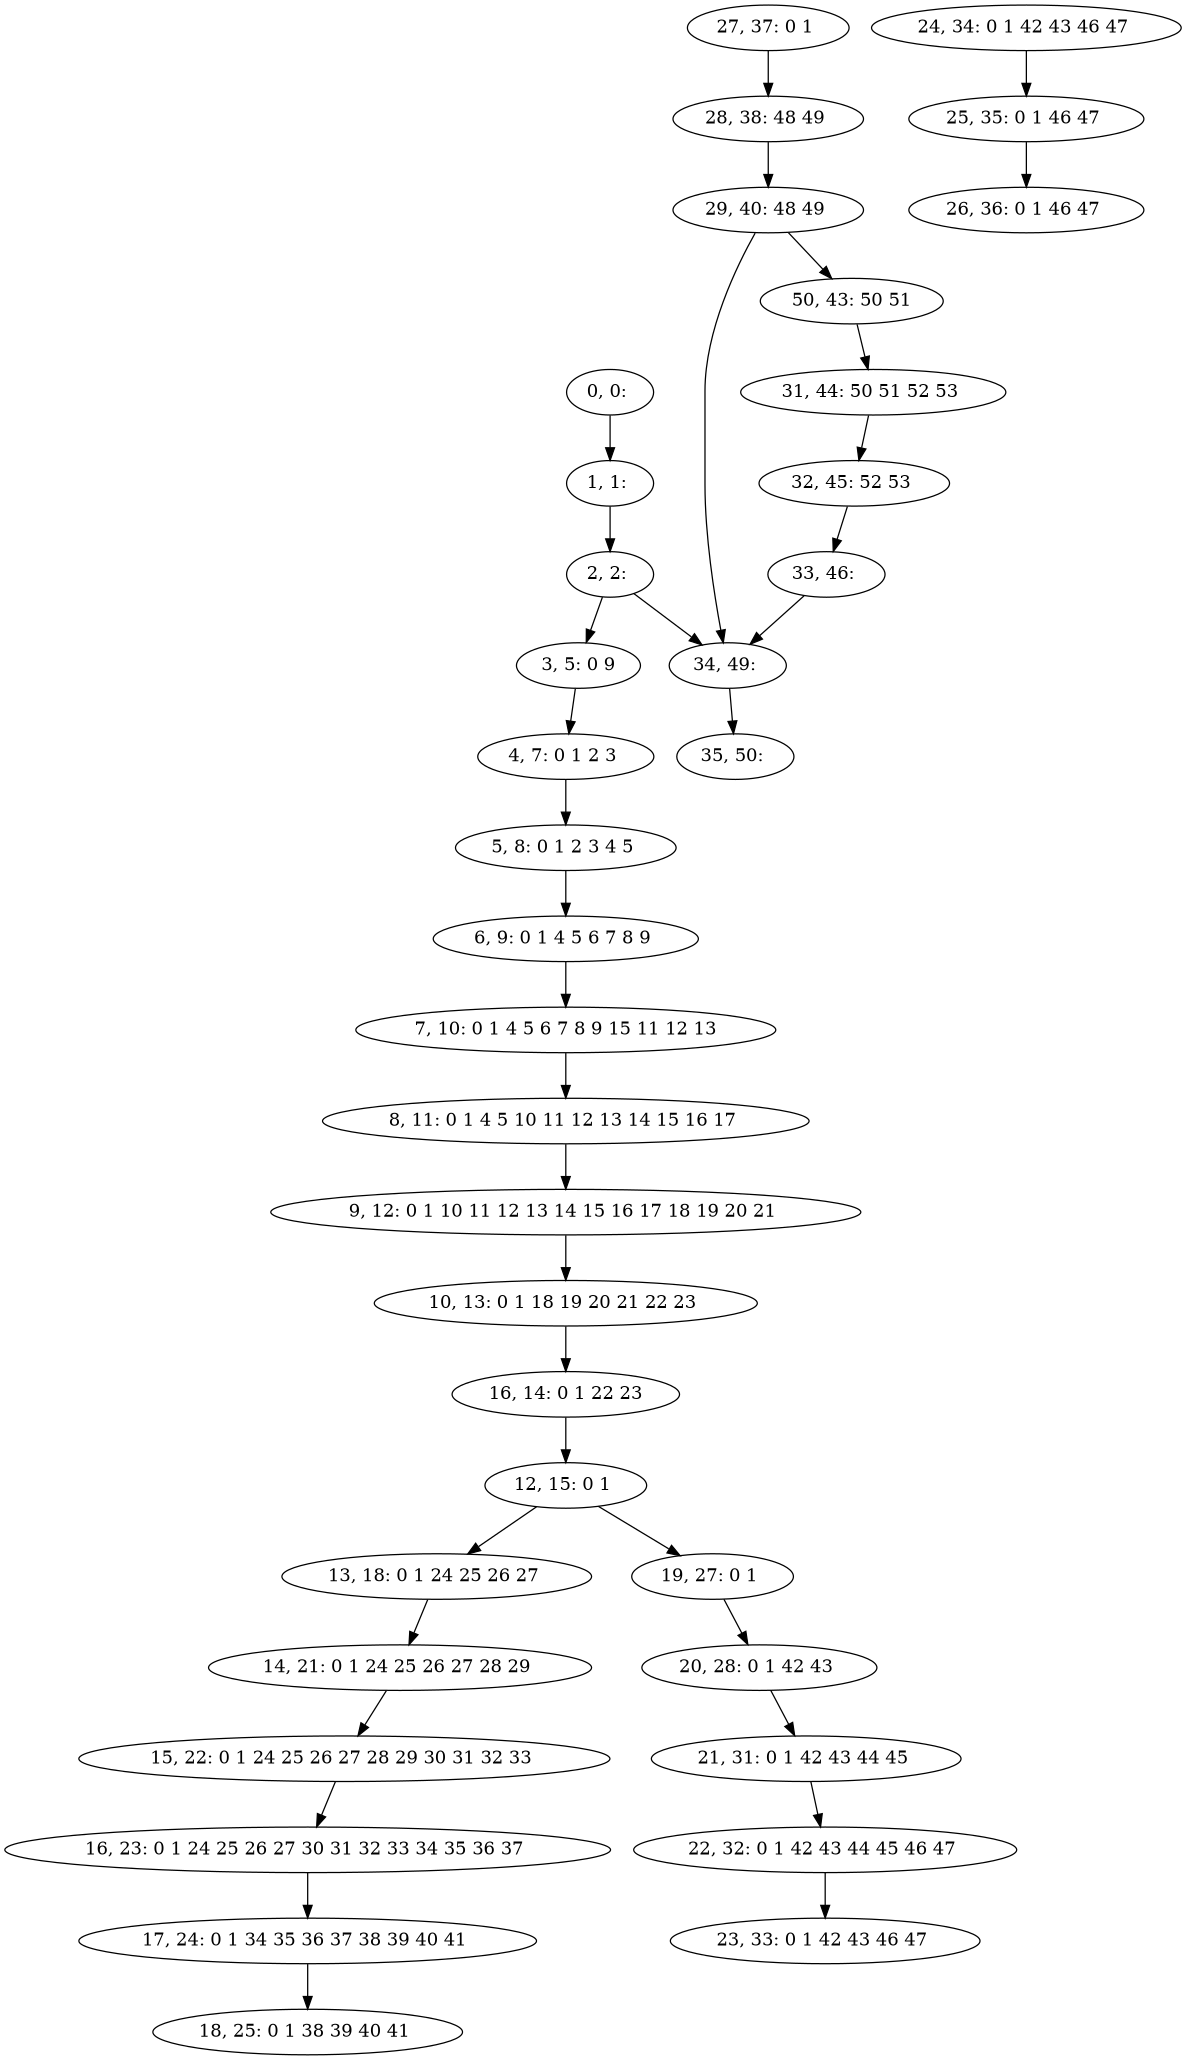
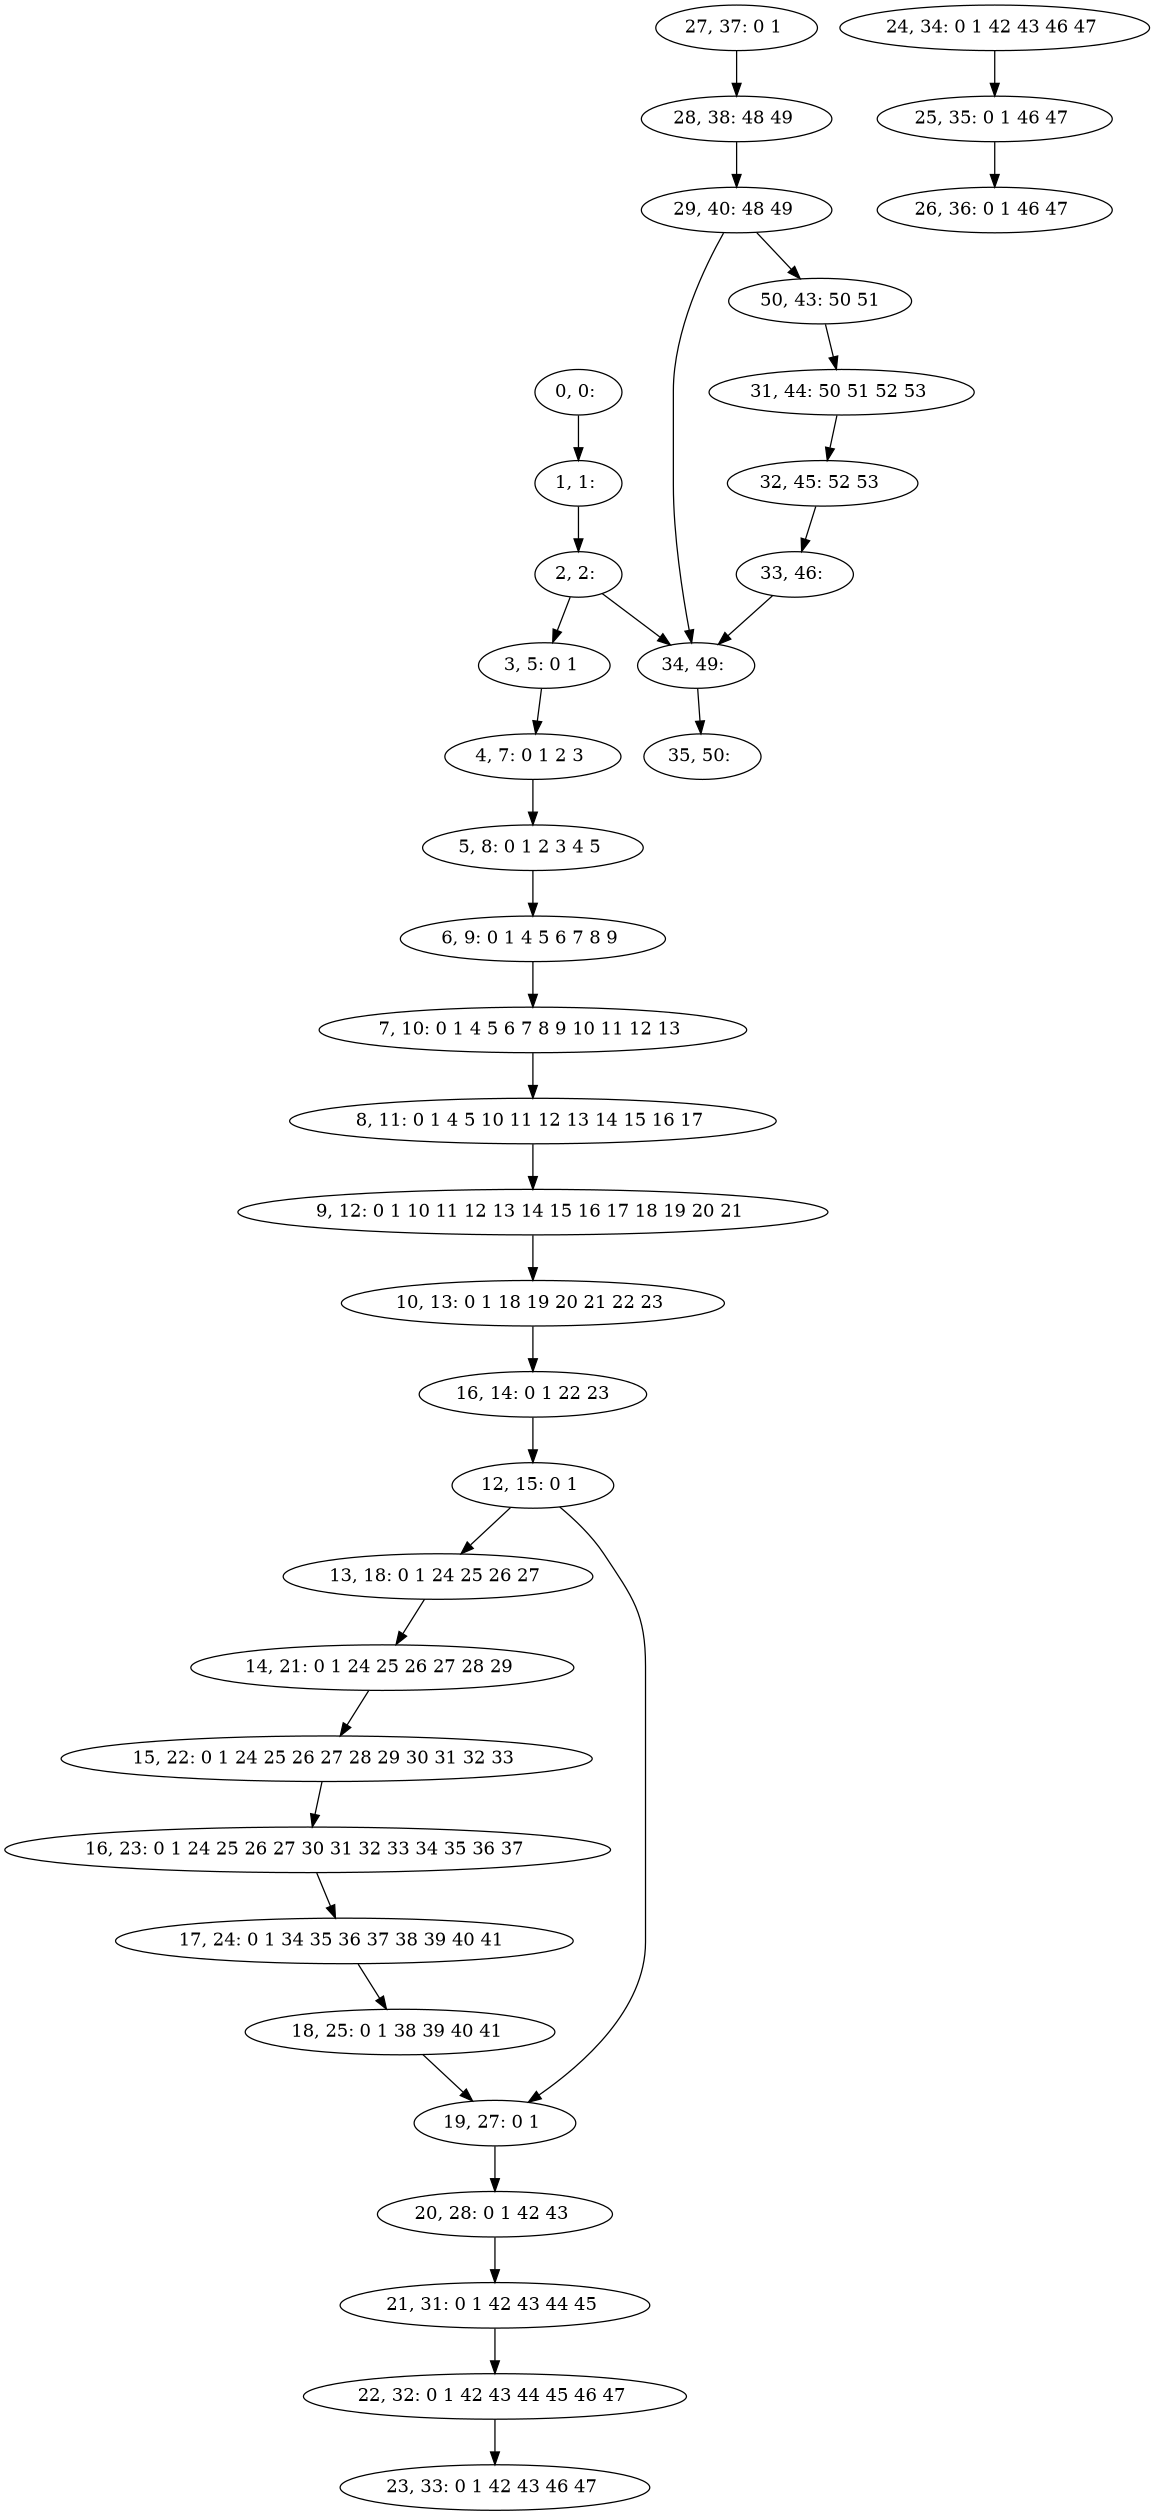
node "3, 5: 0 9": label "3, 5: 0 9" -> "3, 5: 0 1"
node "7, 10: 0 1 4 5 6 7 8 9 15 11 12 13": label "7, 10: 0 1 4 5 6 7 8 9 15 11 12 13" -> "7, 10: 0 1 4 5 6 7 8 9 10 11 12 13"
edge "18, 25: 0 1 38 39 40 41" -> "19, 27: 0 1": added
